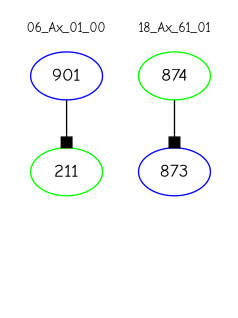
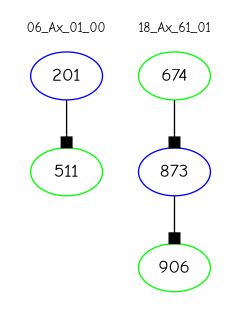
node "901": label "901" -> "201"
node "874": label "874" -> "674"
node "211": label "211" -> "511"
node "906": added
